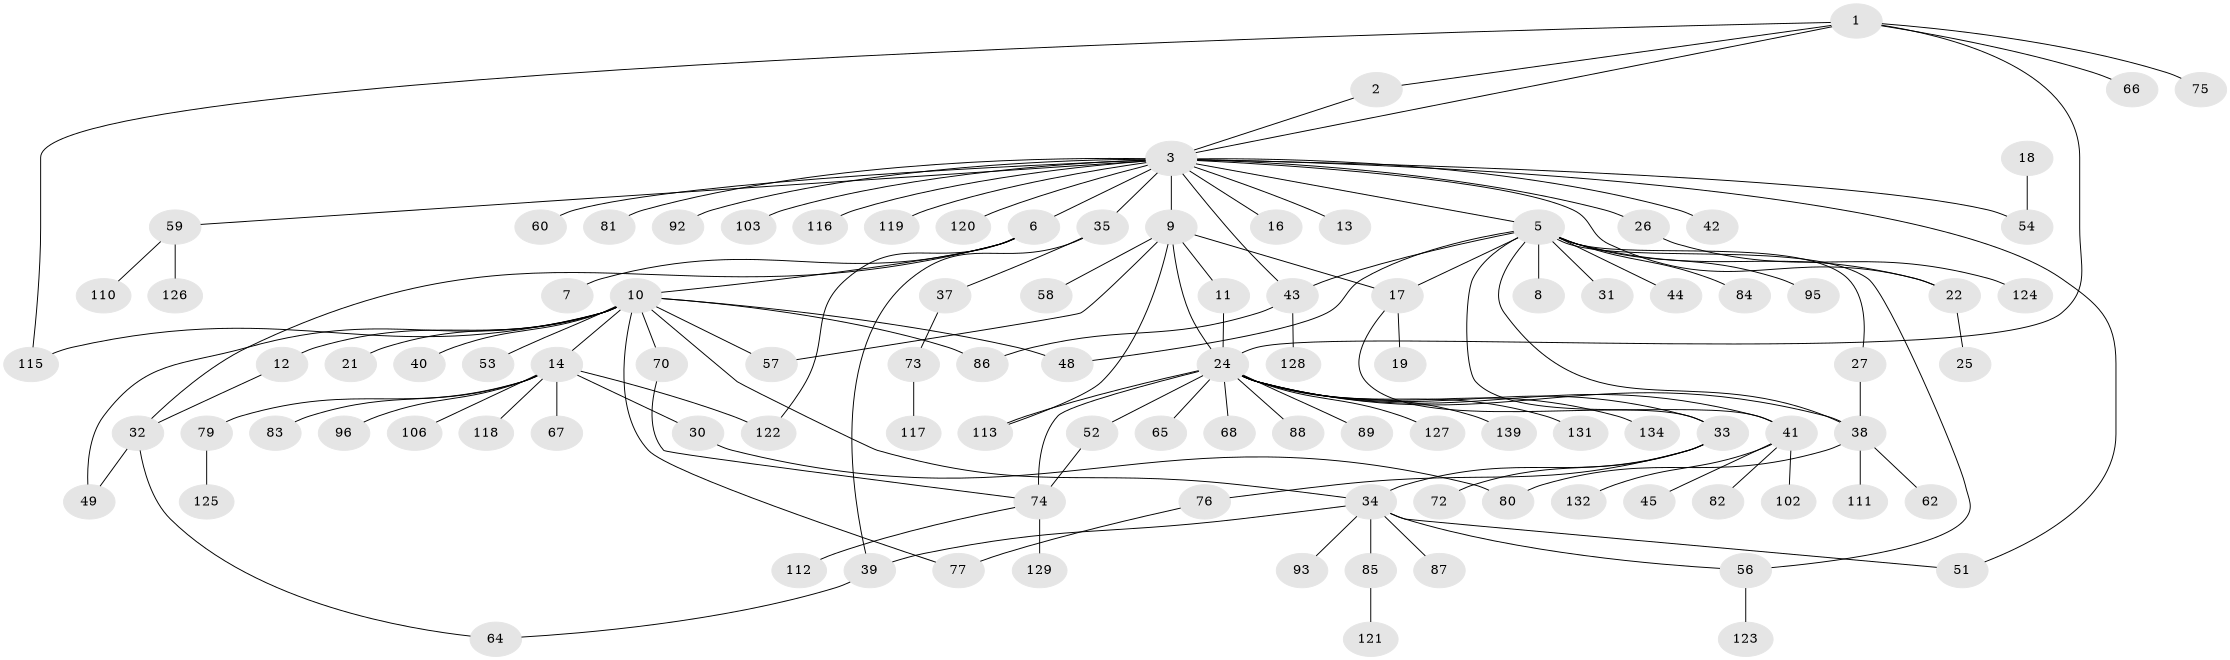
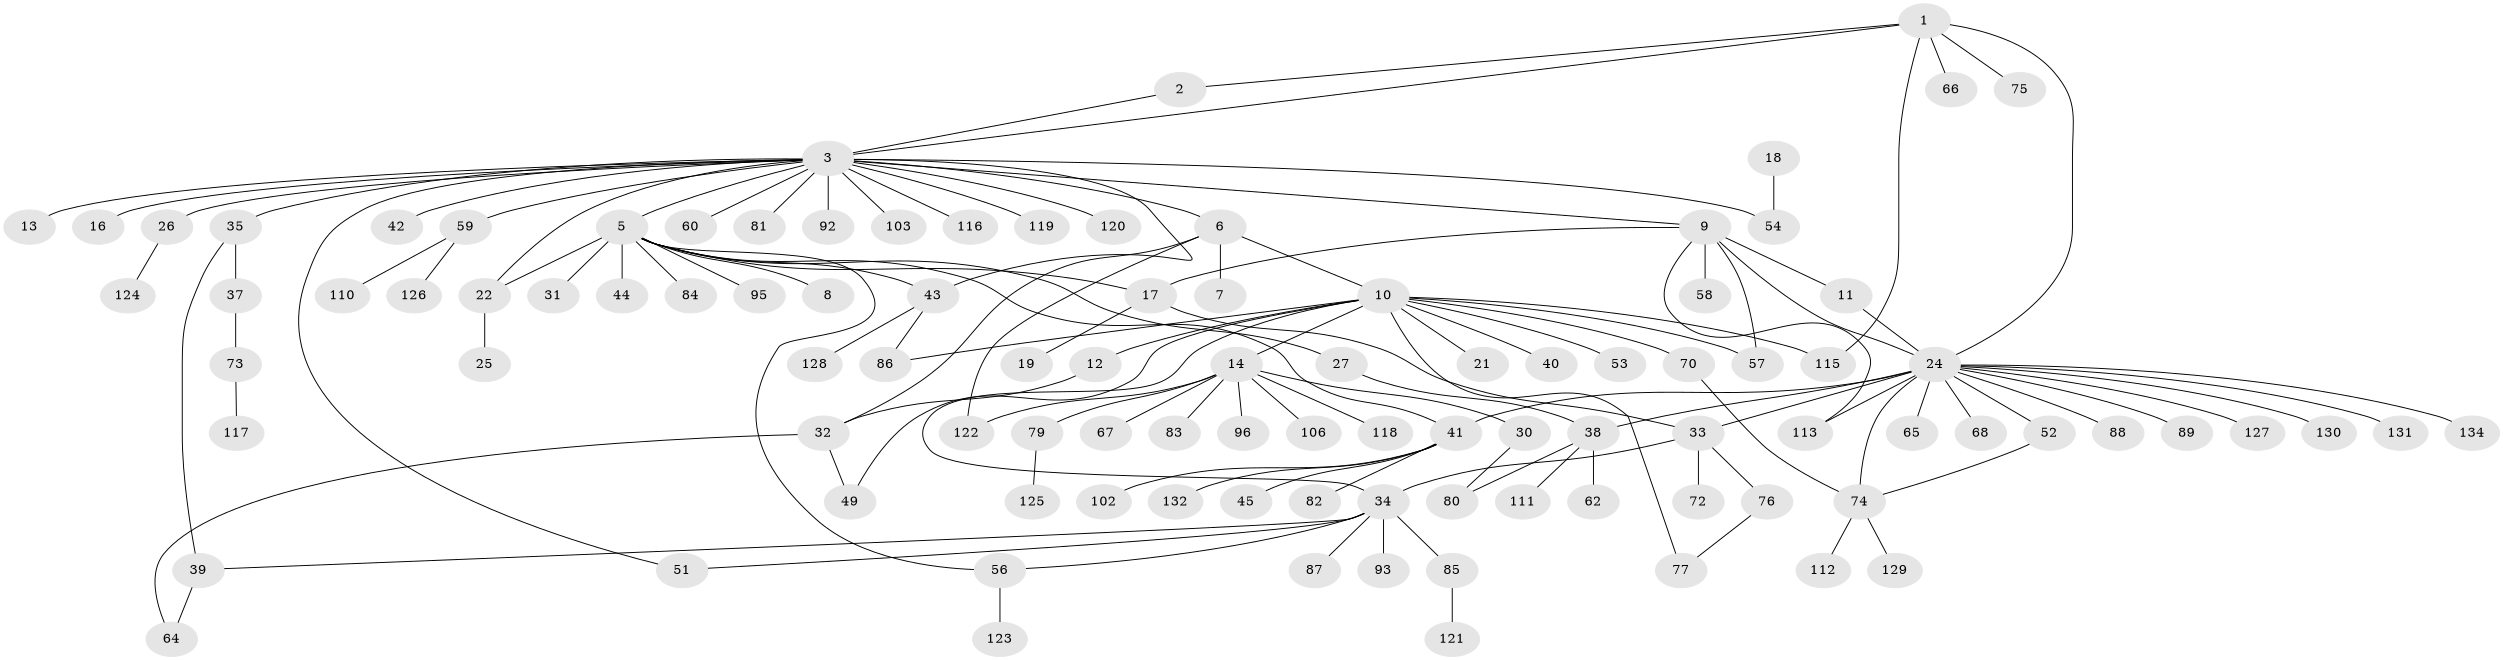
node "48": removed
edge "5" -- "38": removed
node "139": label "139" -> "130"
